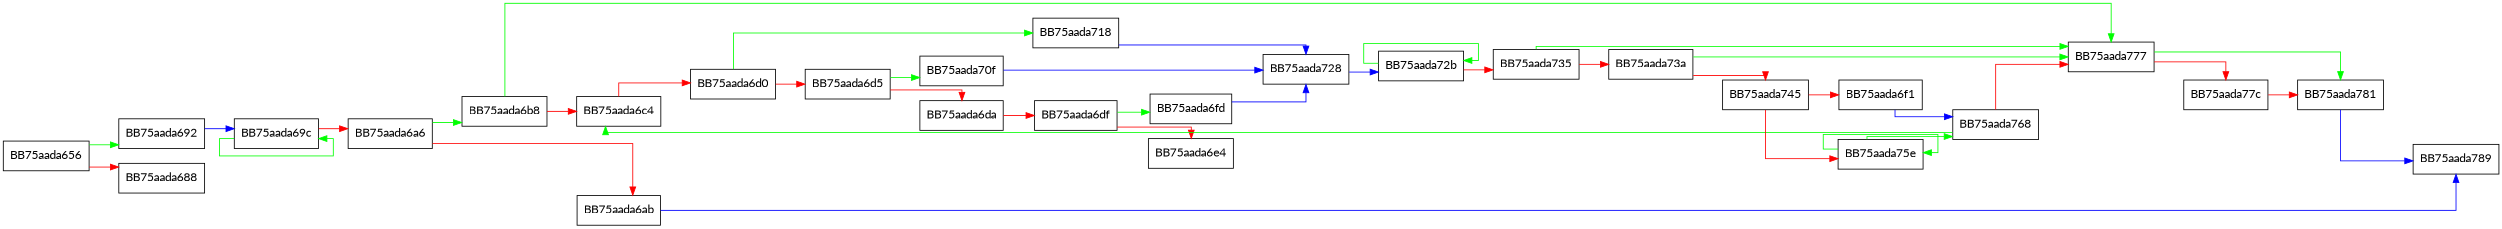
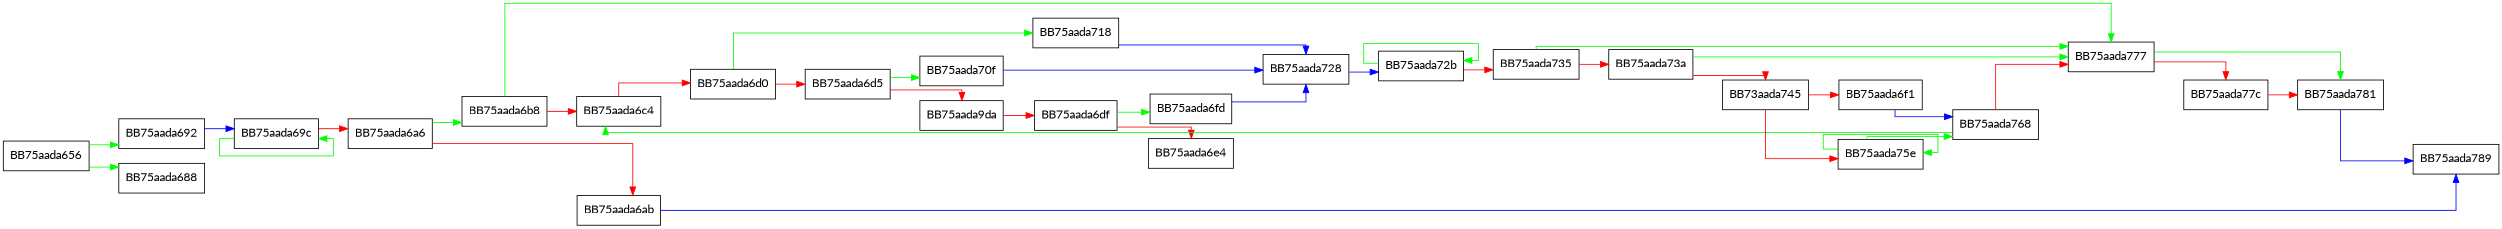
node "BB75aada745": label "BB75aada745" -> "BB73aada745"
node "BB75aada6da": label "BB75aada6da" -> "BB75aada9da"
edge "BB75aada656" -> "BB75aada688": color red -> green
